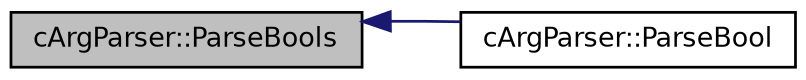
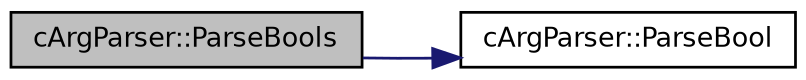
edge "cArgParser::ParseBool" -> "cArgParser::ParseBools": reversed
